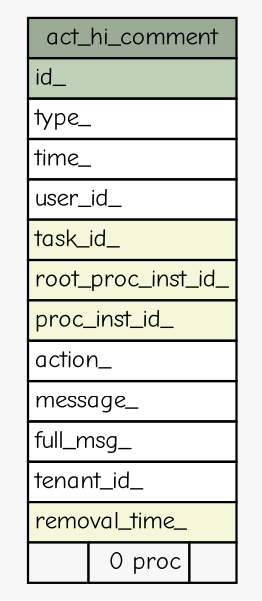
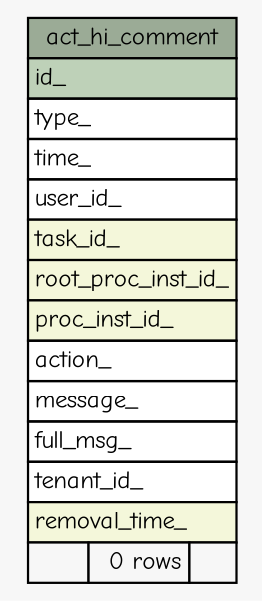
node "act_hi_comment": text "0 proc" -> "0 rows"
